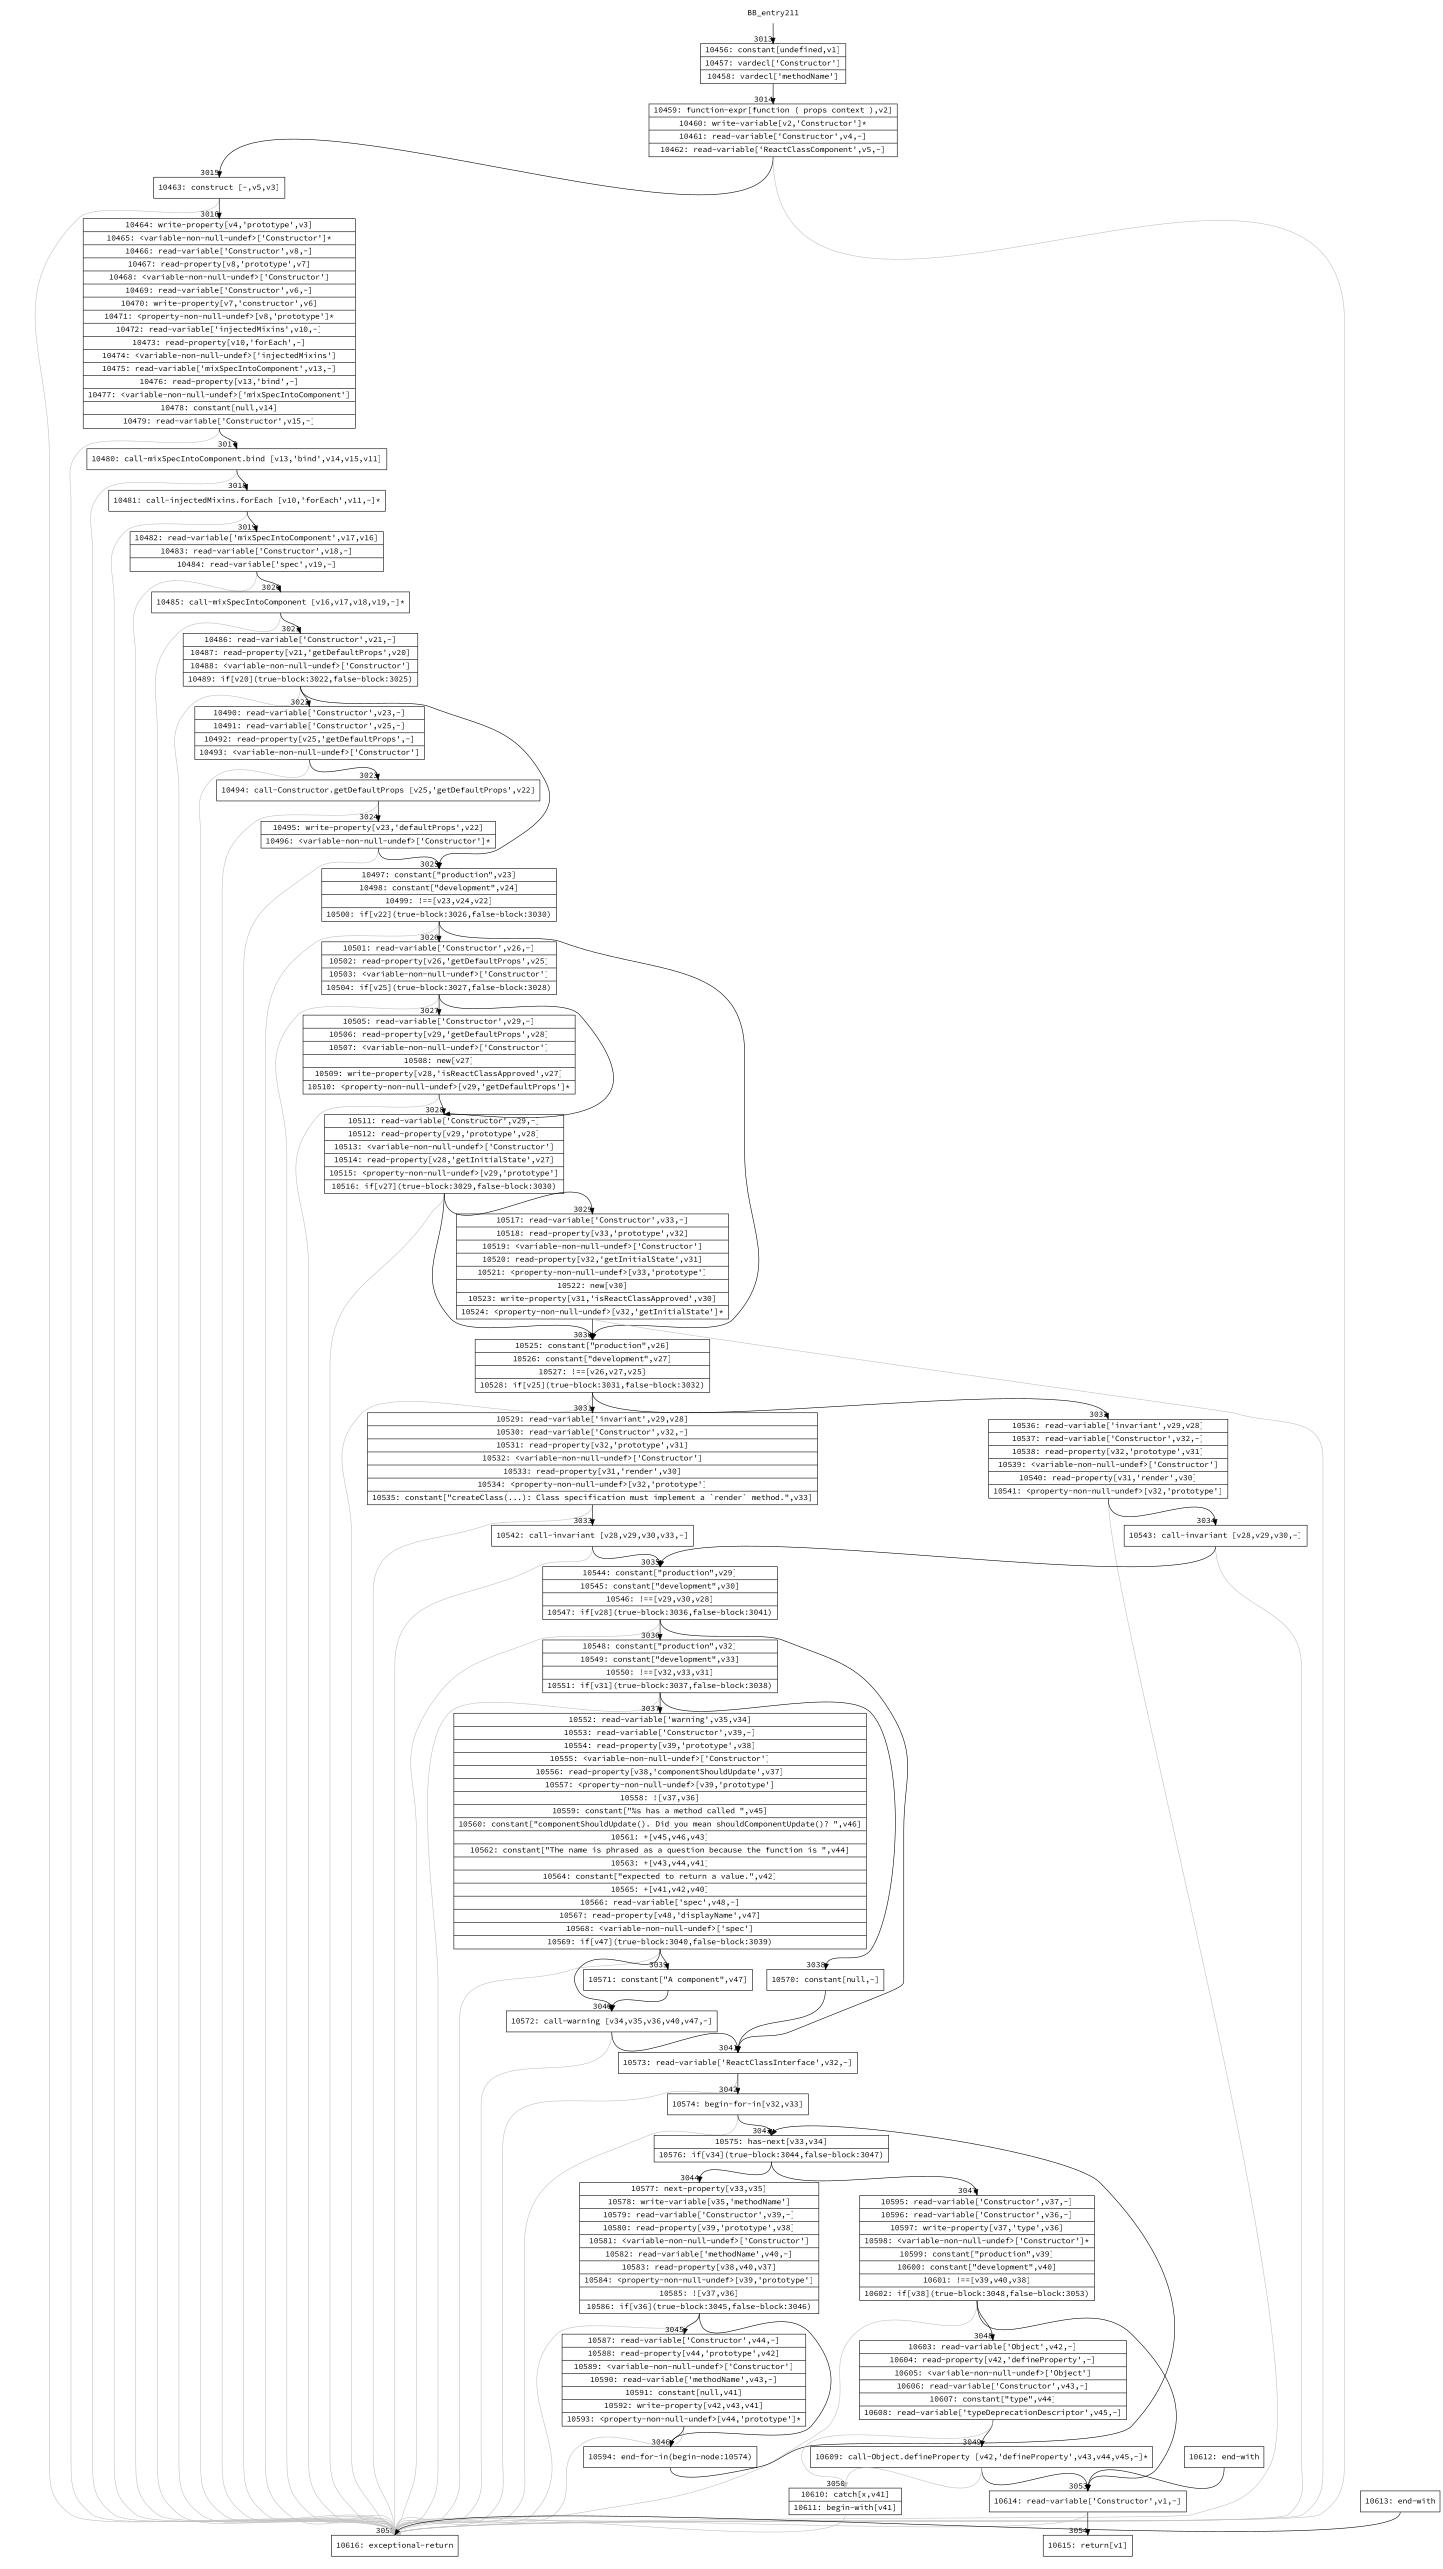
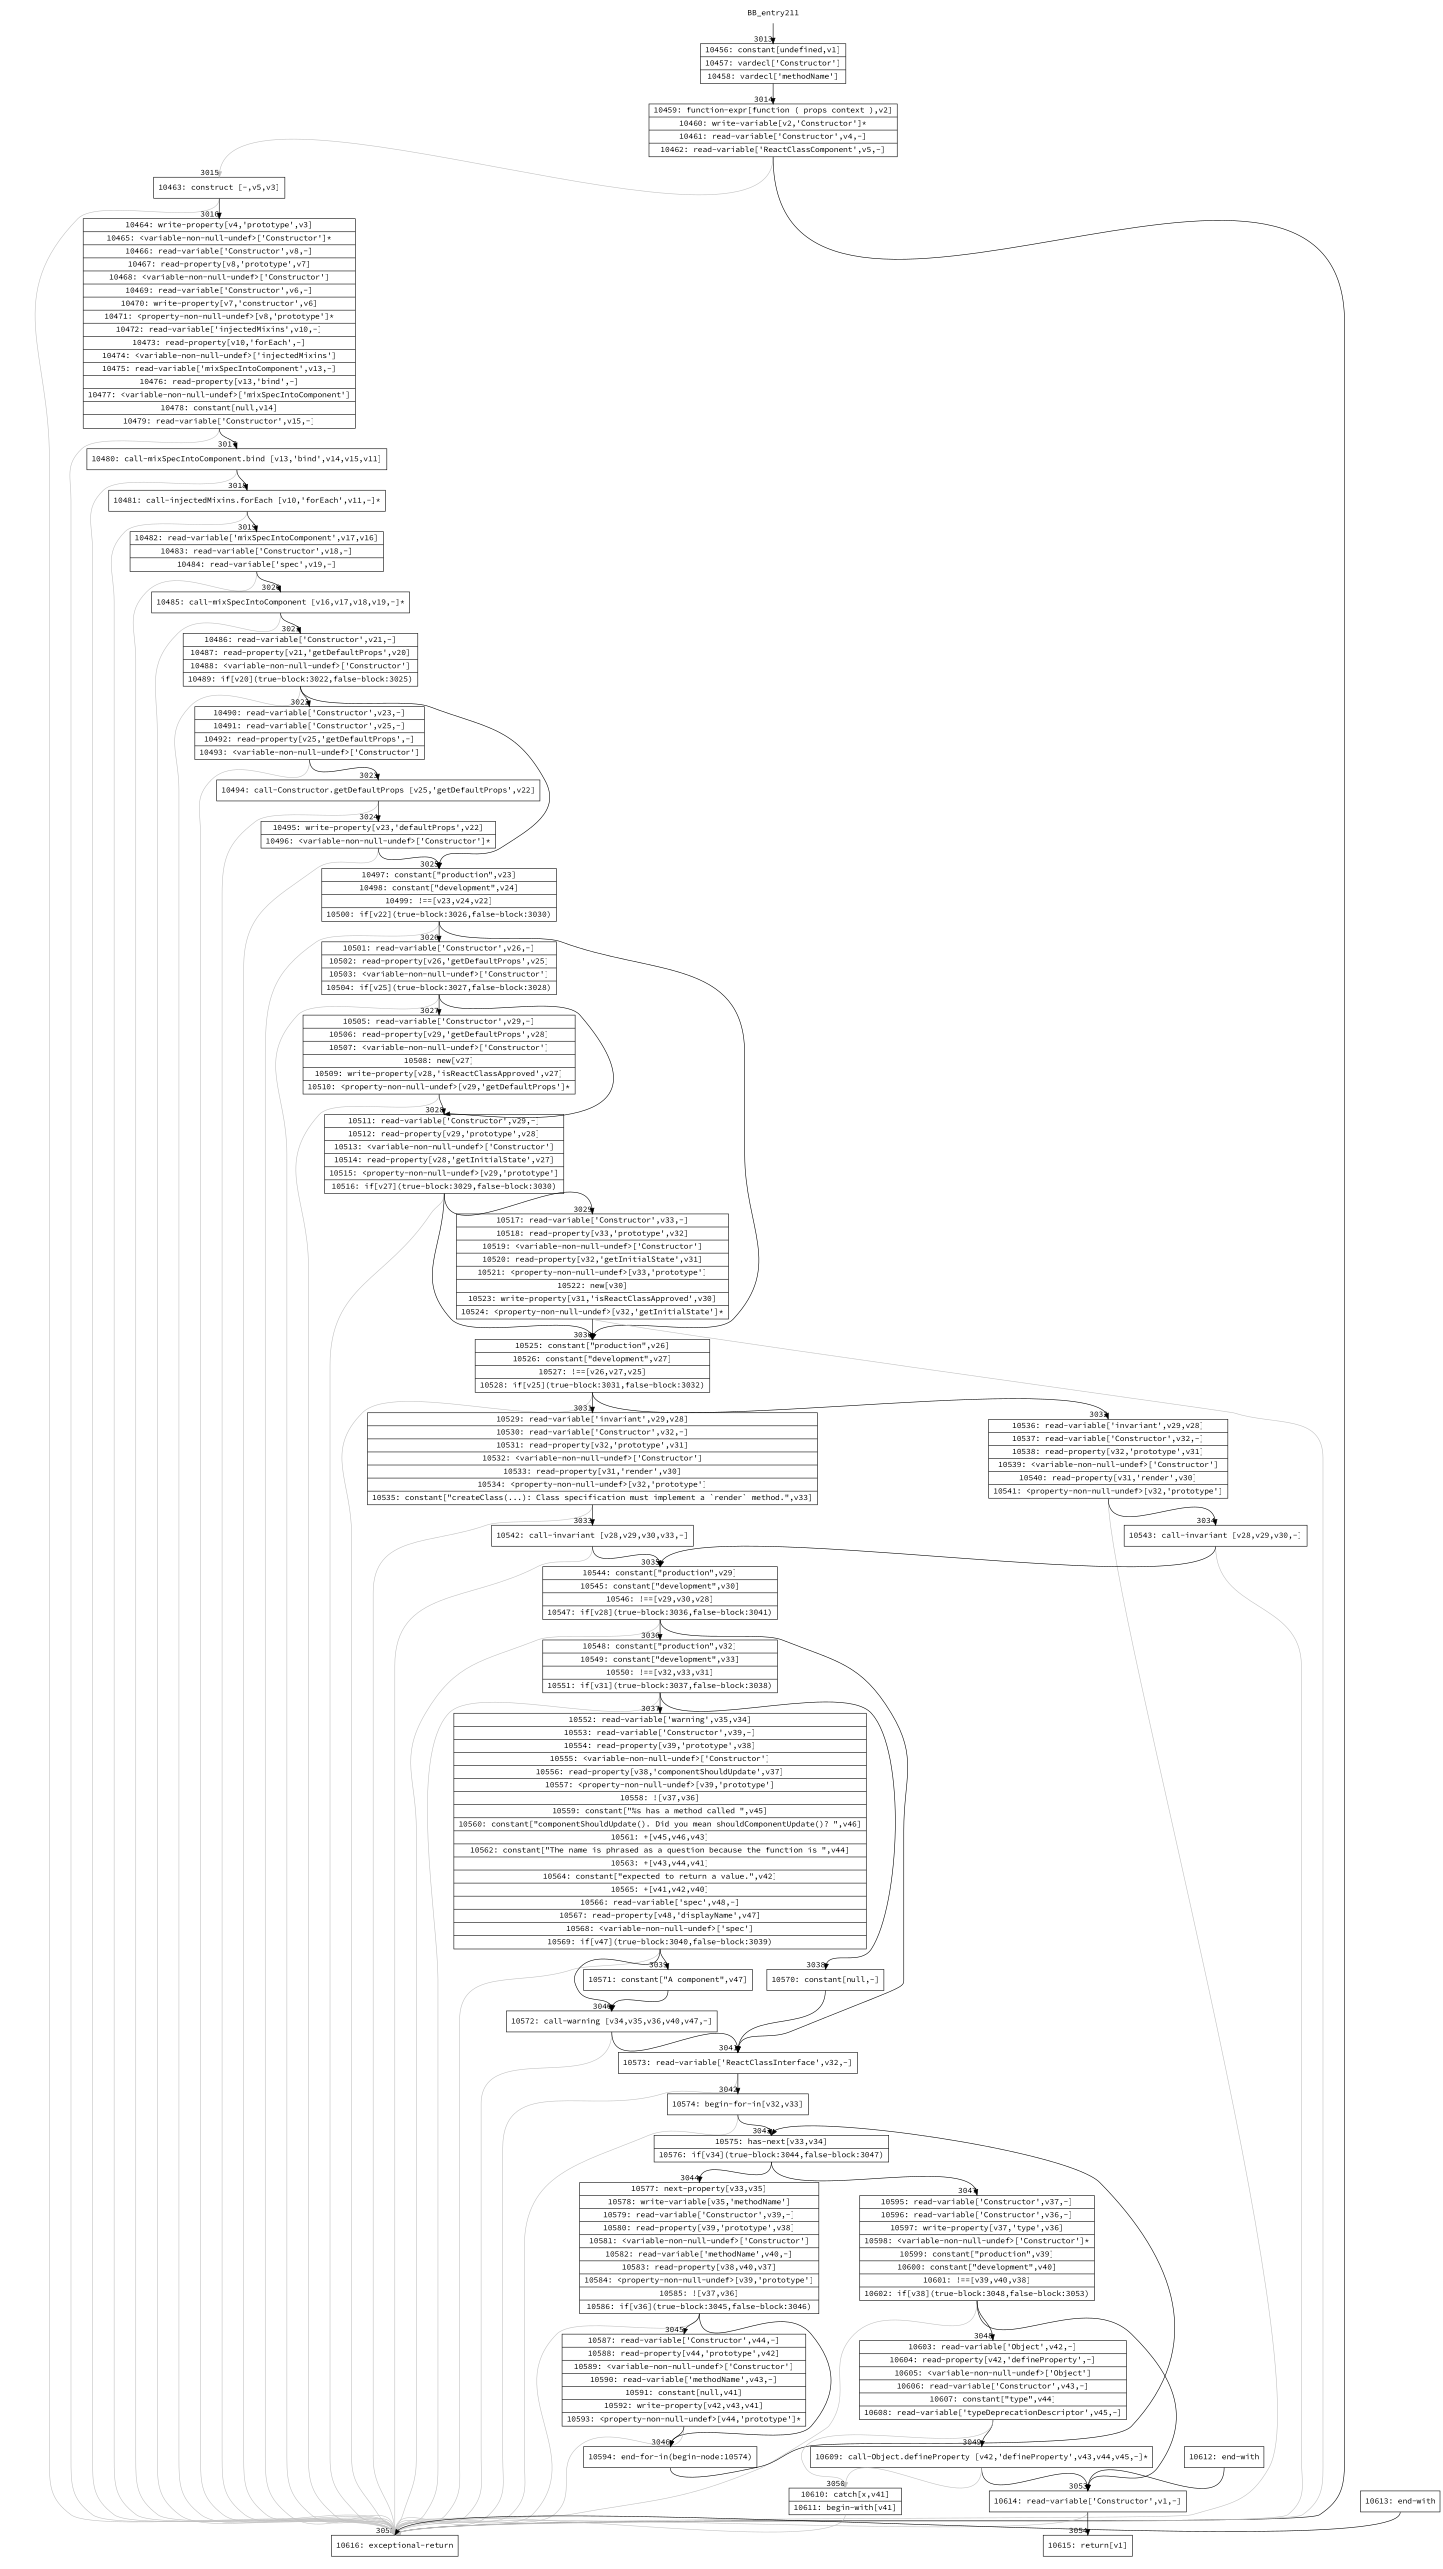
edge "10459: function-expr[function ( props context ),v2]" -> "10463: construct [-,v5,v3]": color black -> gray
edge "10459: function-expr[function ( props context ),v2]" -> "10616: exceptional-return": color gray -> black
